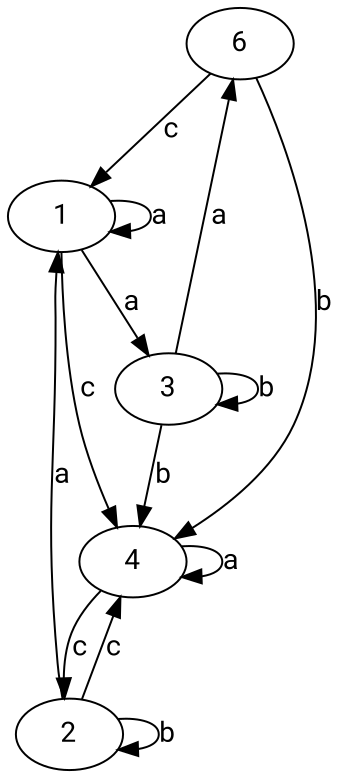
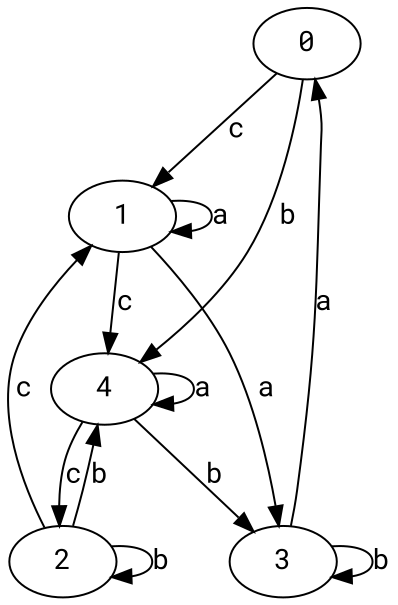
node "6": label "6" -> "0"
edge "3" -> "4": reversed
edge "2" -> "1": label "a" -> "c"
edge "2" -> "4": label "c" -> "b"
